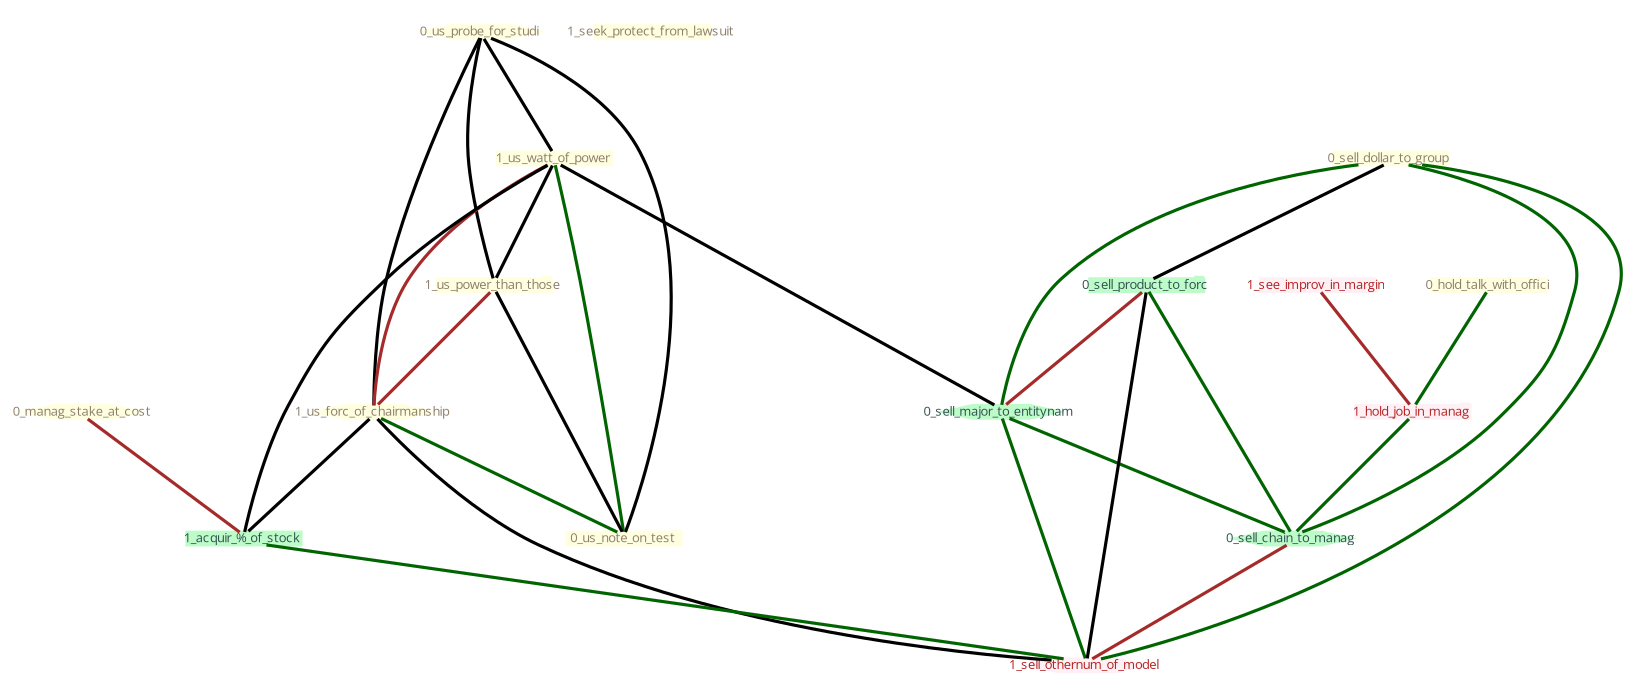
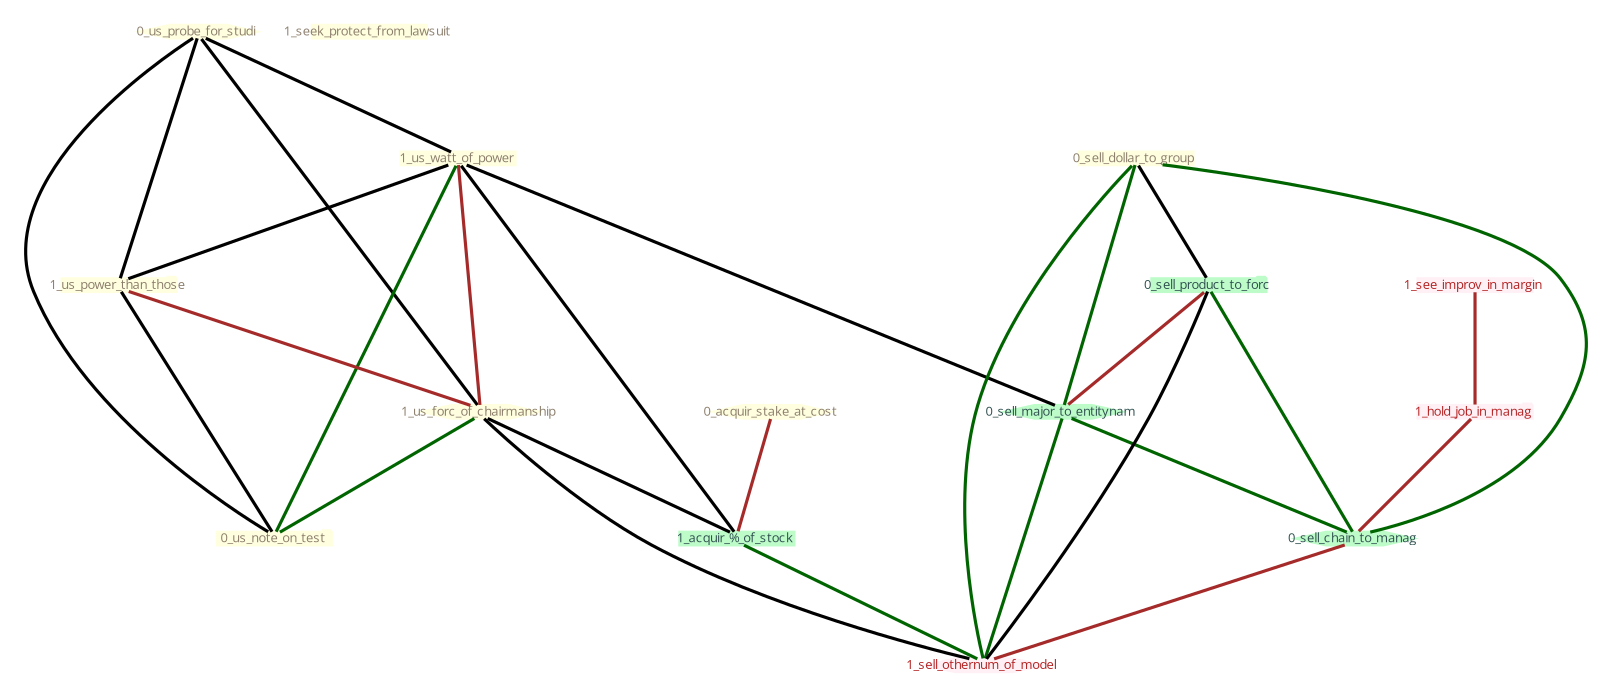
node "0_hold_talk_with_offici": removed
node "0_manag_stake_at_cost": label "0_manag_stake_at_cost" -> "0_acquir_stake_at_cost"
edge "1_hold_job_in_manag" -- "0_sell_chain_to_manag": color darkgreen -> brown
